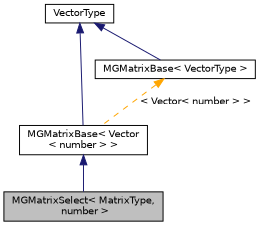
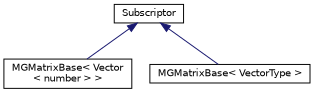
node "VectorType": label "VectorType" -> "Subscriptor"
edge "MGMatrixBase< Vector < number > >" -> "MGMatrixBase< VectorType >": removed, label "< Vector< number > >"
node "MGMatrixSelect< MatrixType, number >": removed
